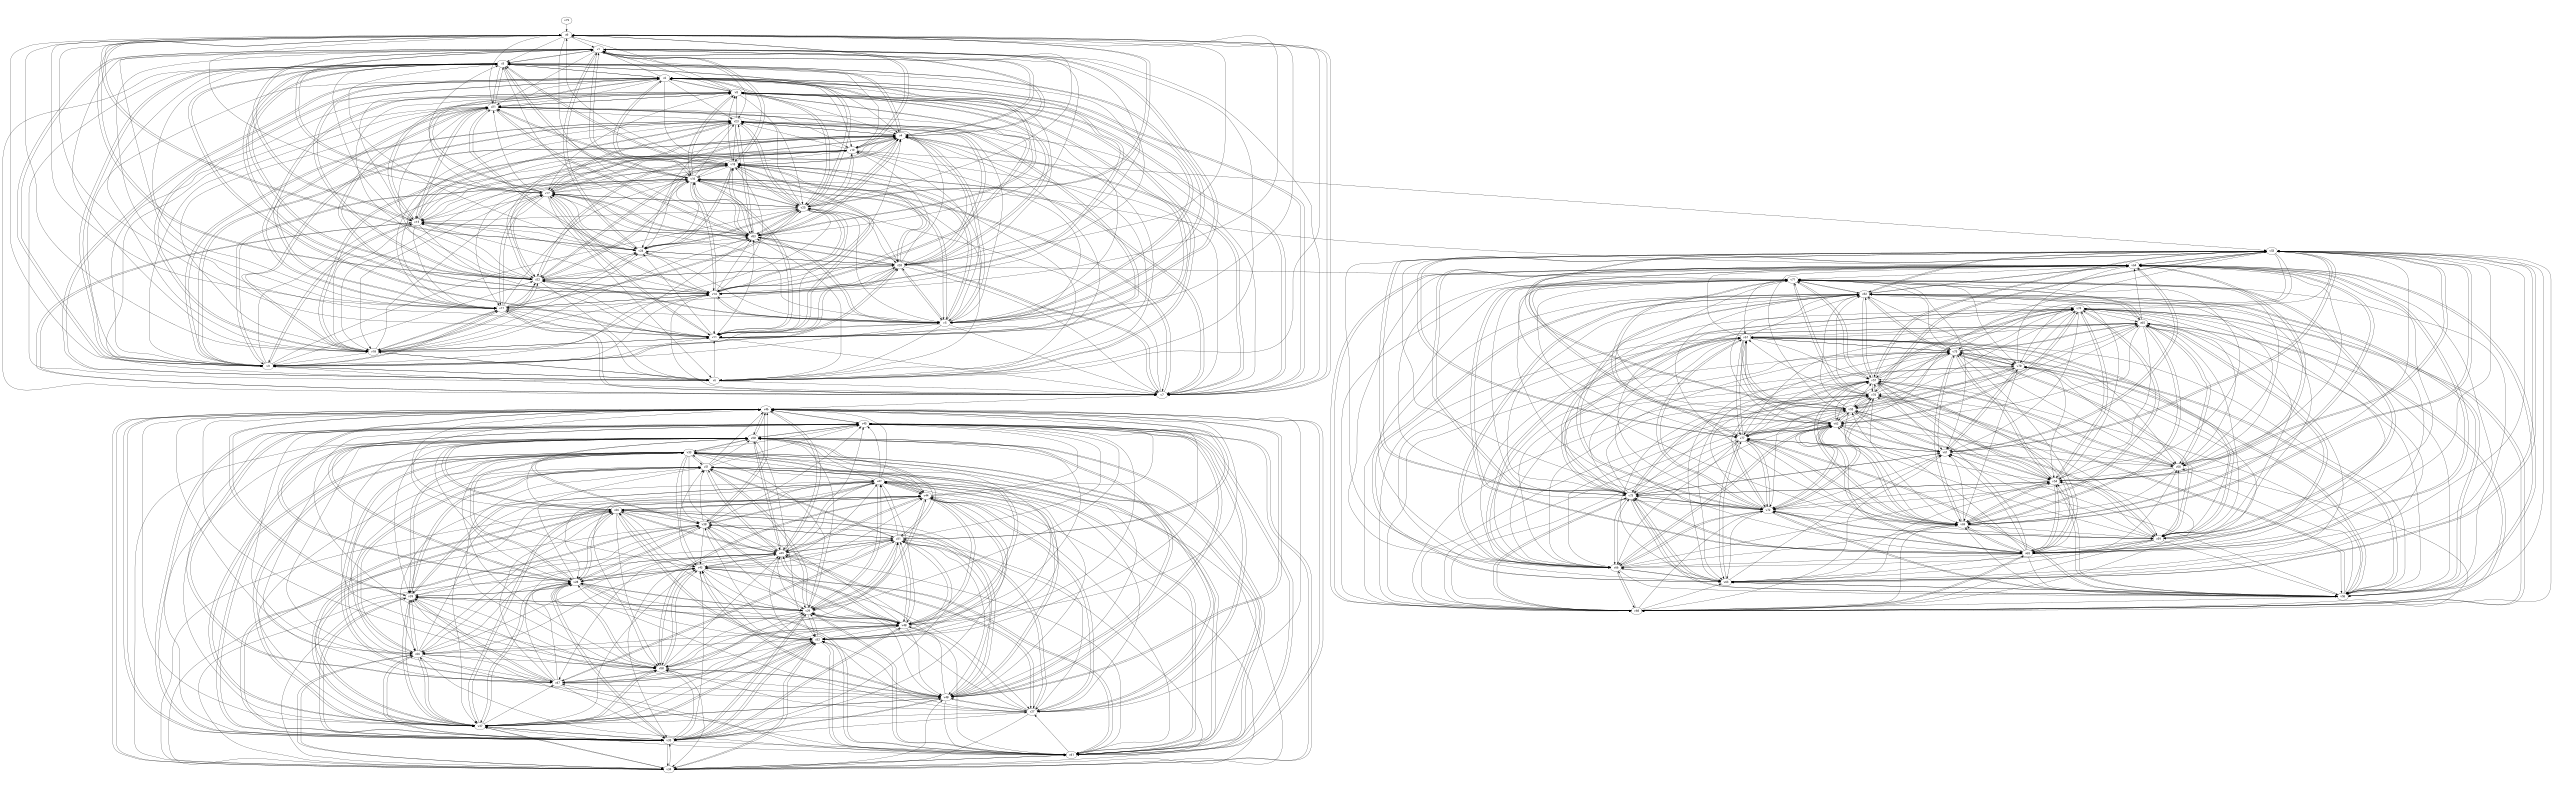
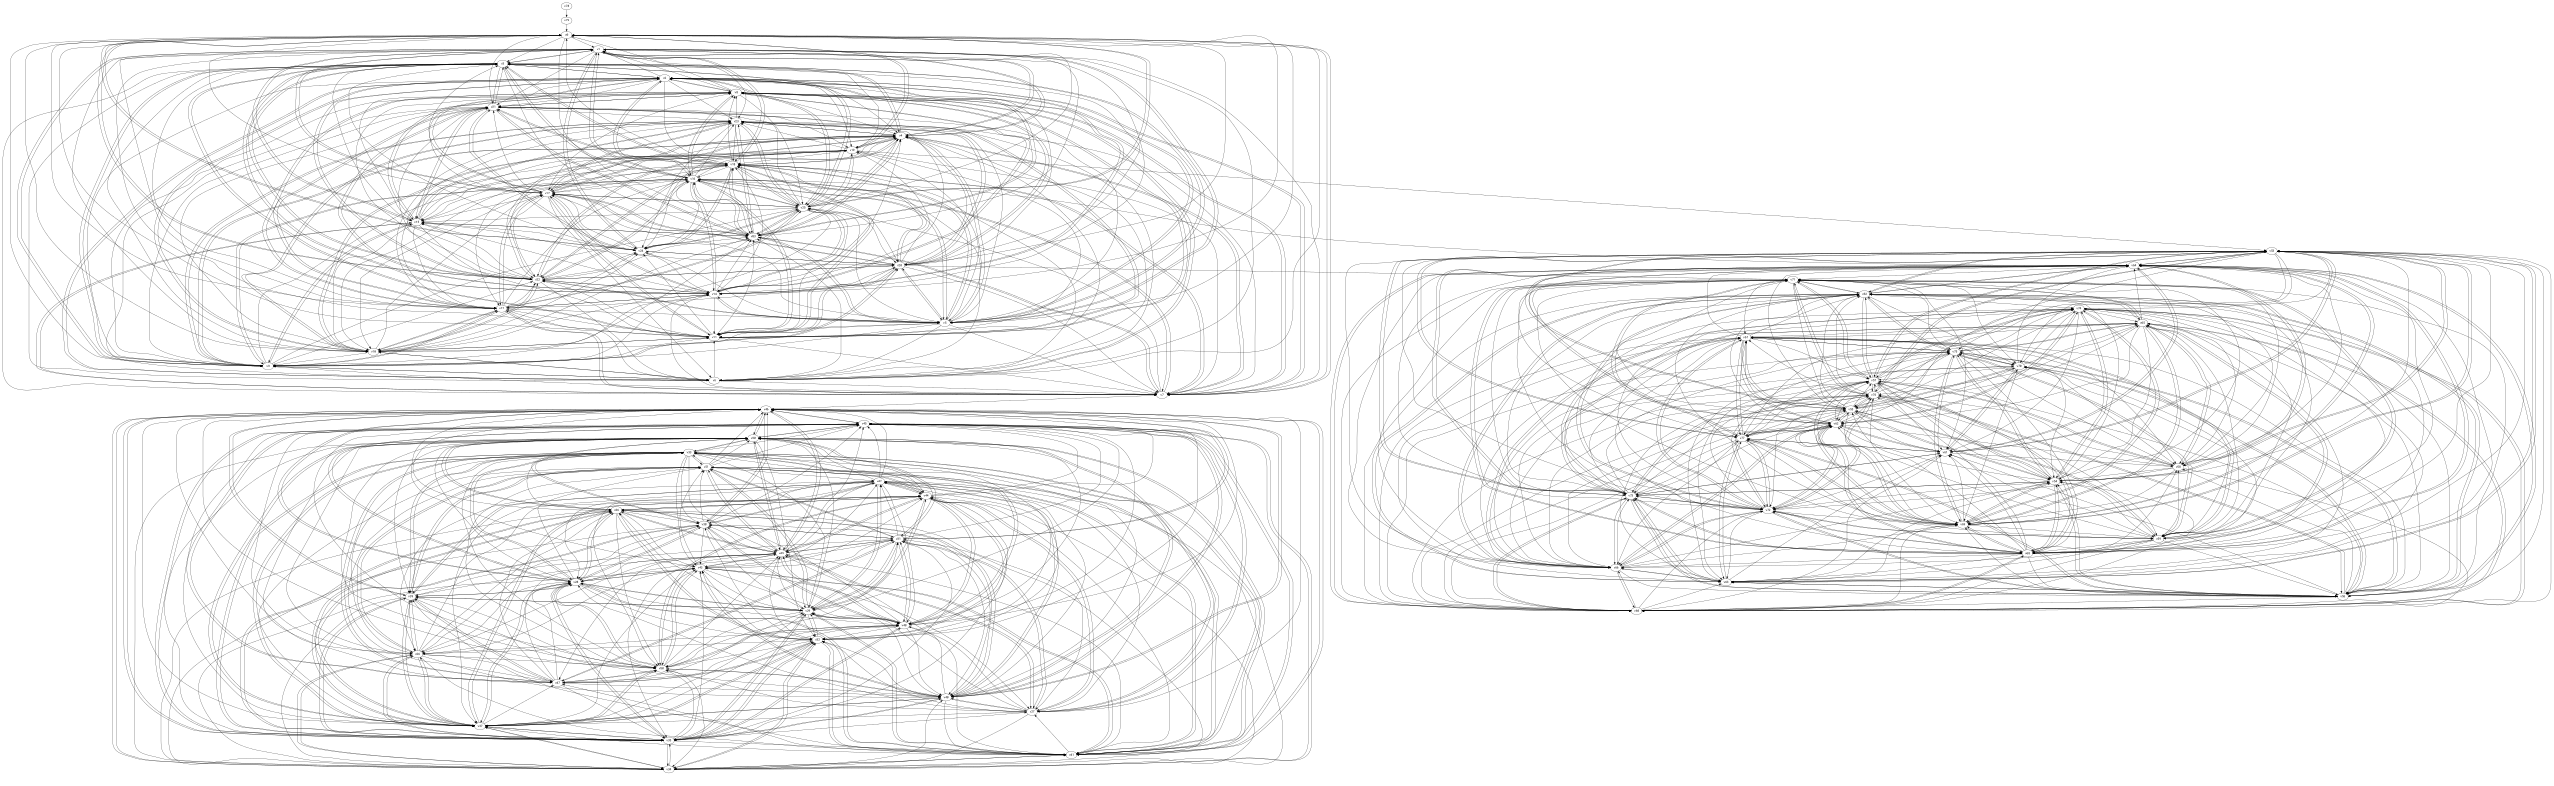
node "v78": added
edge "v71" -> "v55": added
edge "v48" -> "v39": removed
edge "v31" -> "v32": removed
